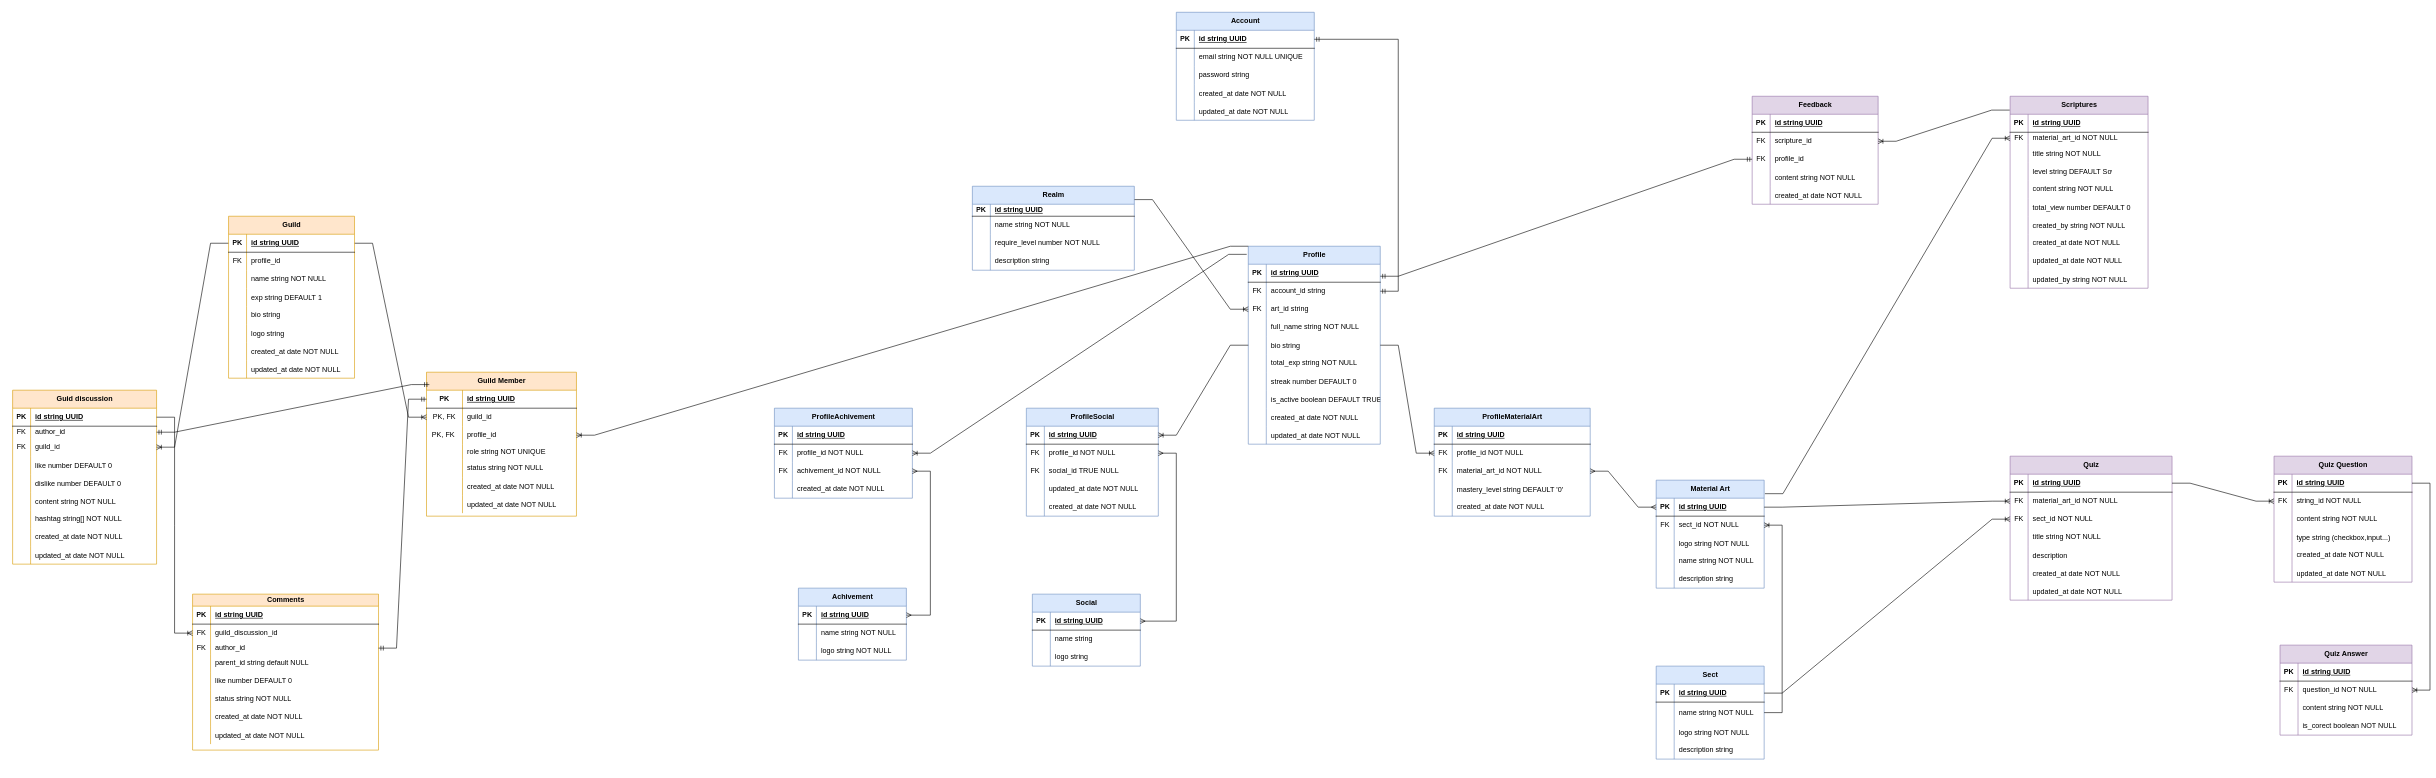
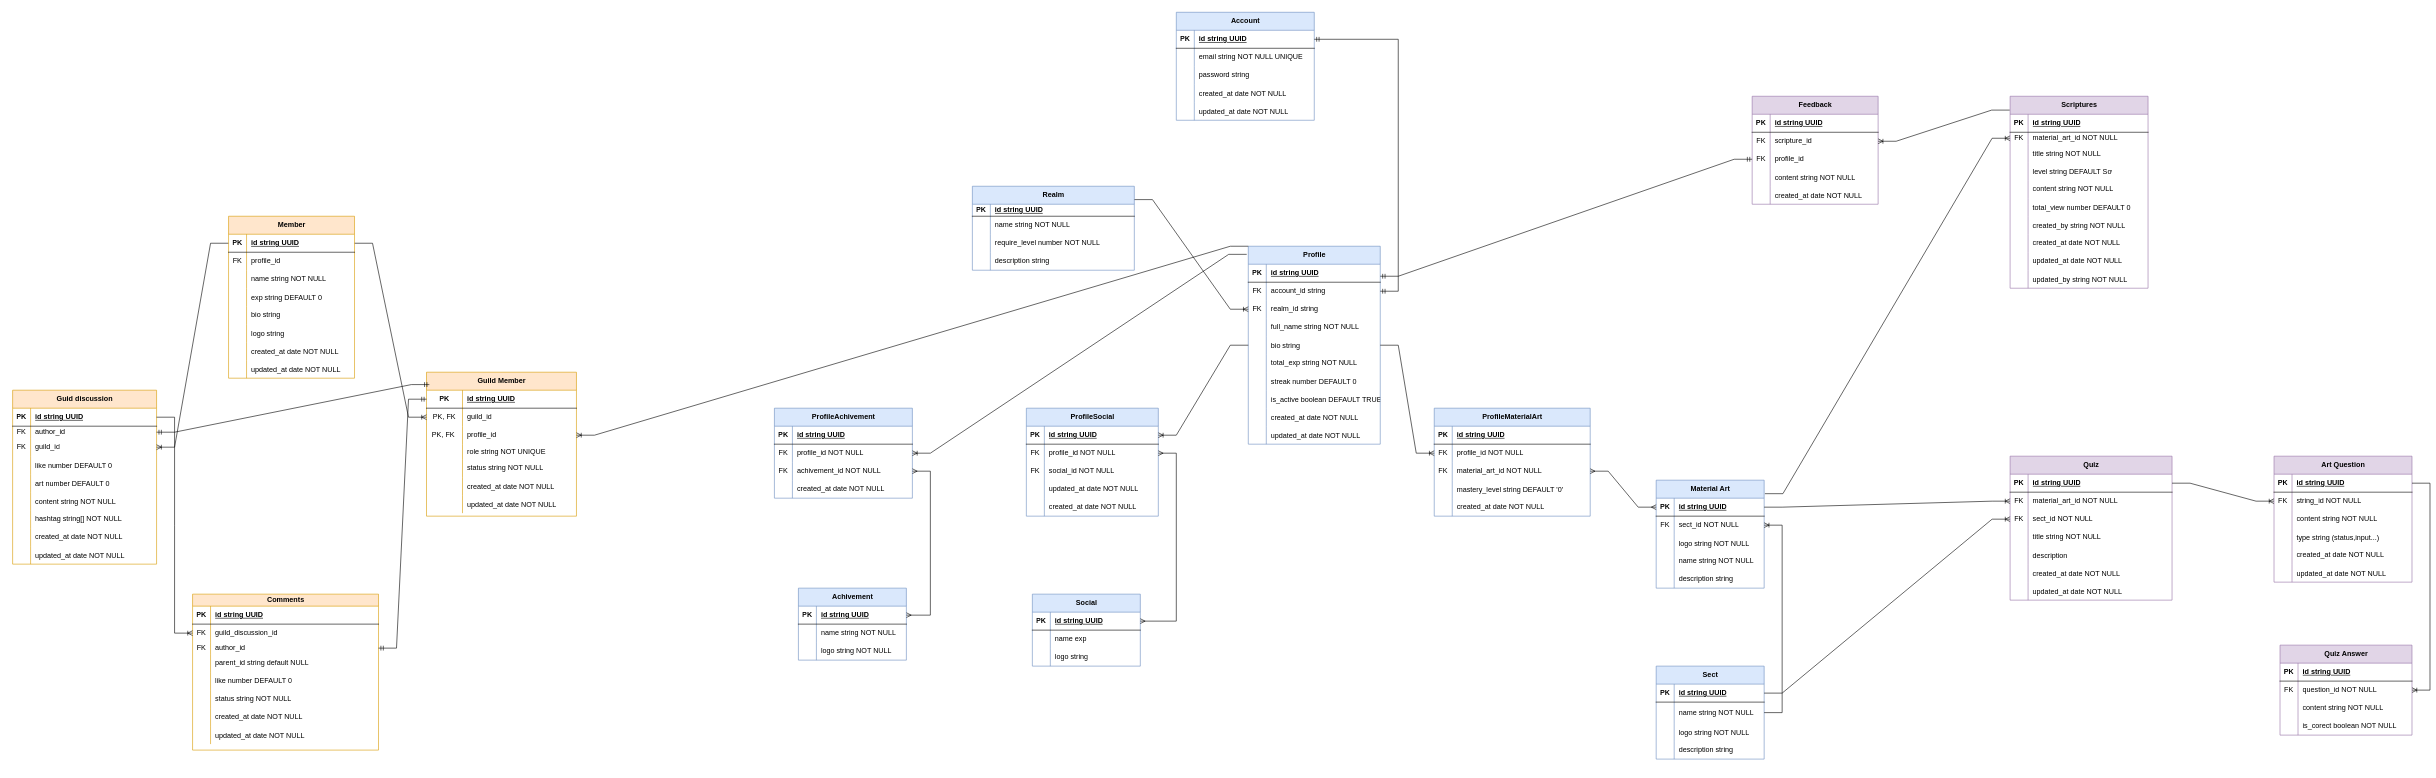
node "Guild": label "Guild" -> "Member"
node "exp string DEFAULT 1": label "exp string DEFAULT 1" -> "exp string DEFAULT 0"
node "art_id string": label "art_id string" -> "realm_id string"
node "Quiz Question": label "Quiz Question" -> "Art Question"
node "social_id TRUE NULL": label "social_id TRUE NULL" -> "social_id NOT NULL"
node "dislike number DEFAULT 0": label "dislike number DEFAULT 0" -> "art number DEFAULT 0"
node "type string (checkbox,input...)": label "type string (checkbox,input...)" -> "type string (status,input...)"
node "name string": label "name string" -> "name exp"
